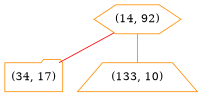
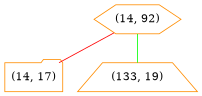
node "(34, 17)": label "(34, 17)" -> "(14, 17)"
node "(133, 10)": label "(133, 10)" -> "(133, 19)"
